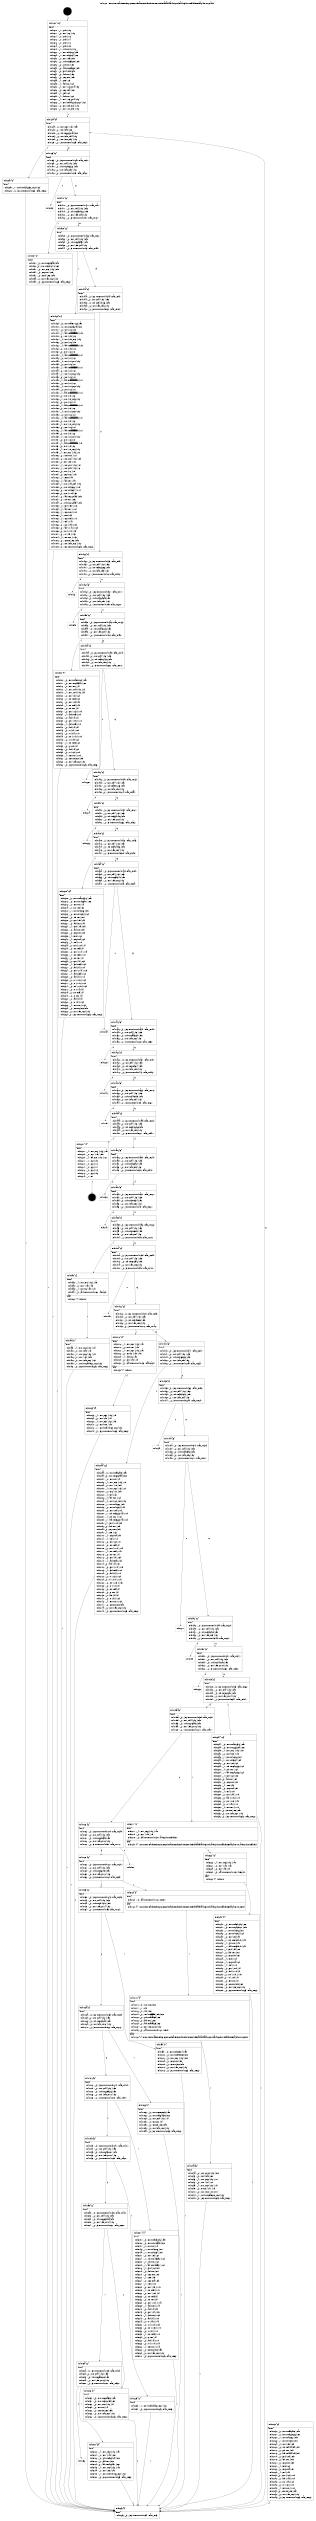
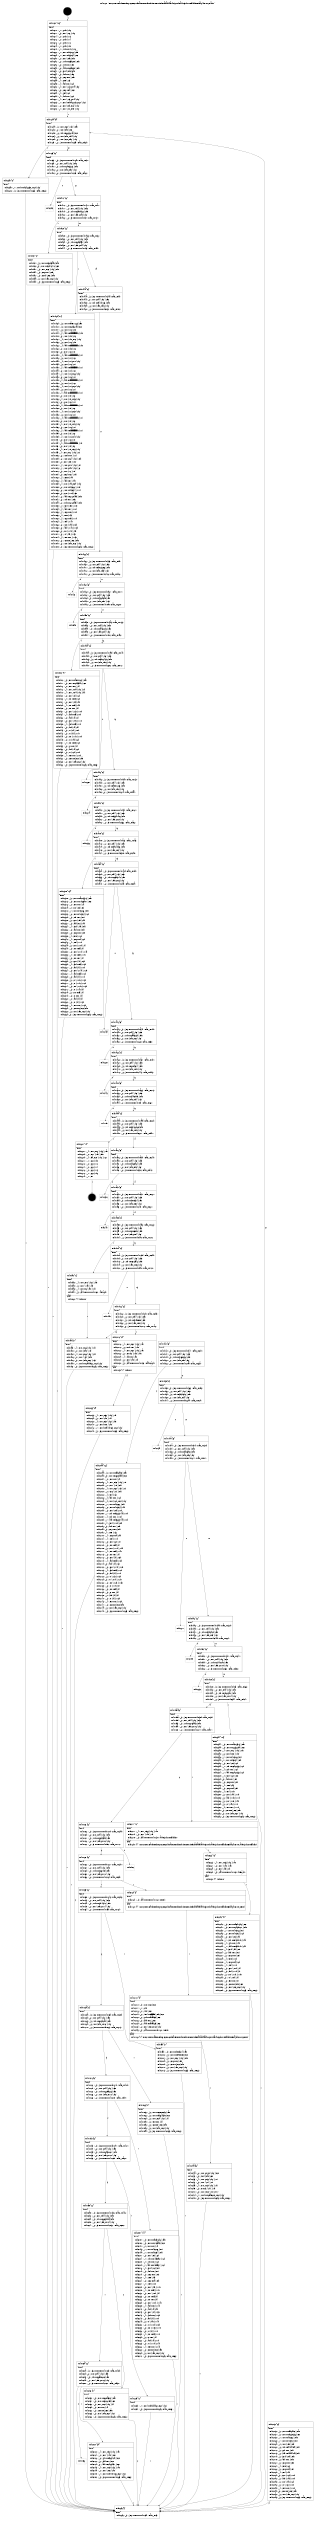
edge "0x4019d6 [28]" -> "0x4019f2 [28]": removed, label "16"
edge "0x401b26 [28]" -> "0x401b42 [28]": now "0x401b26 [28]" -> "0x401fac [27]"
